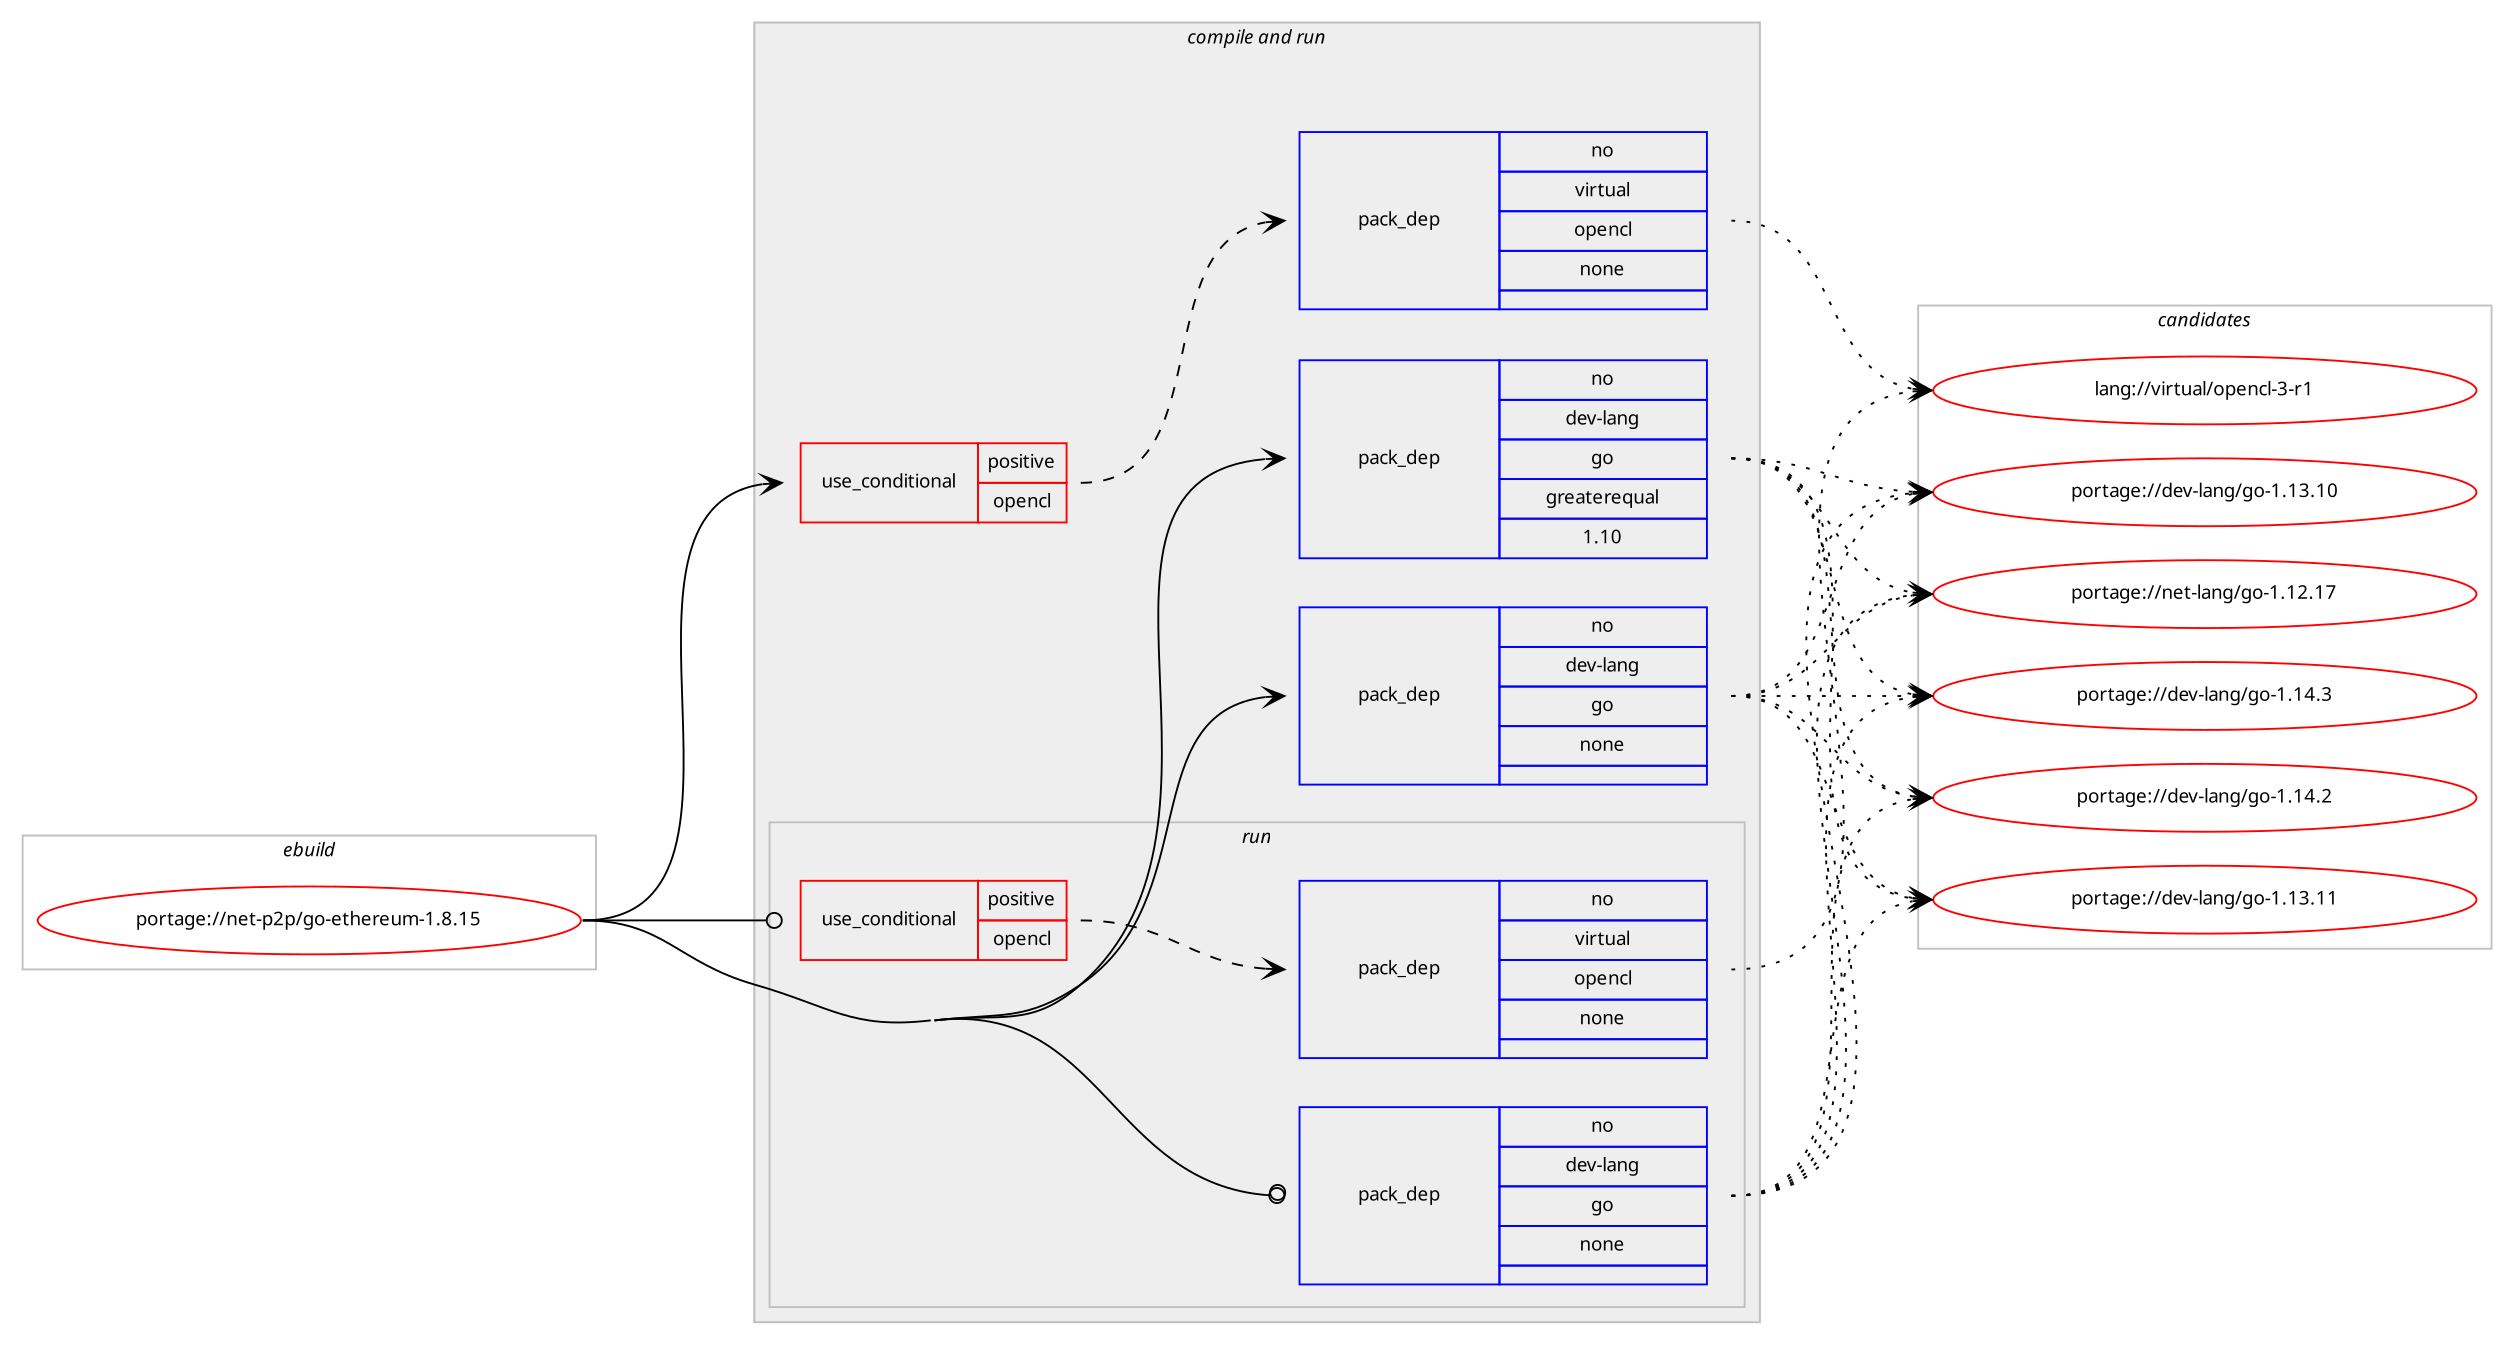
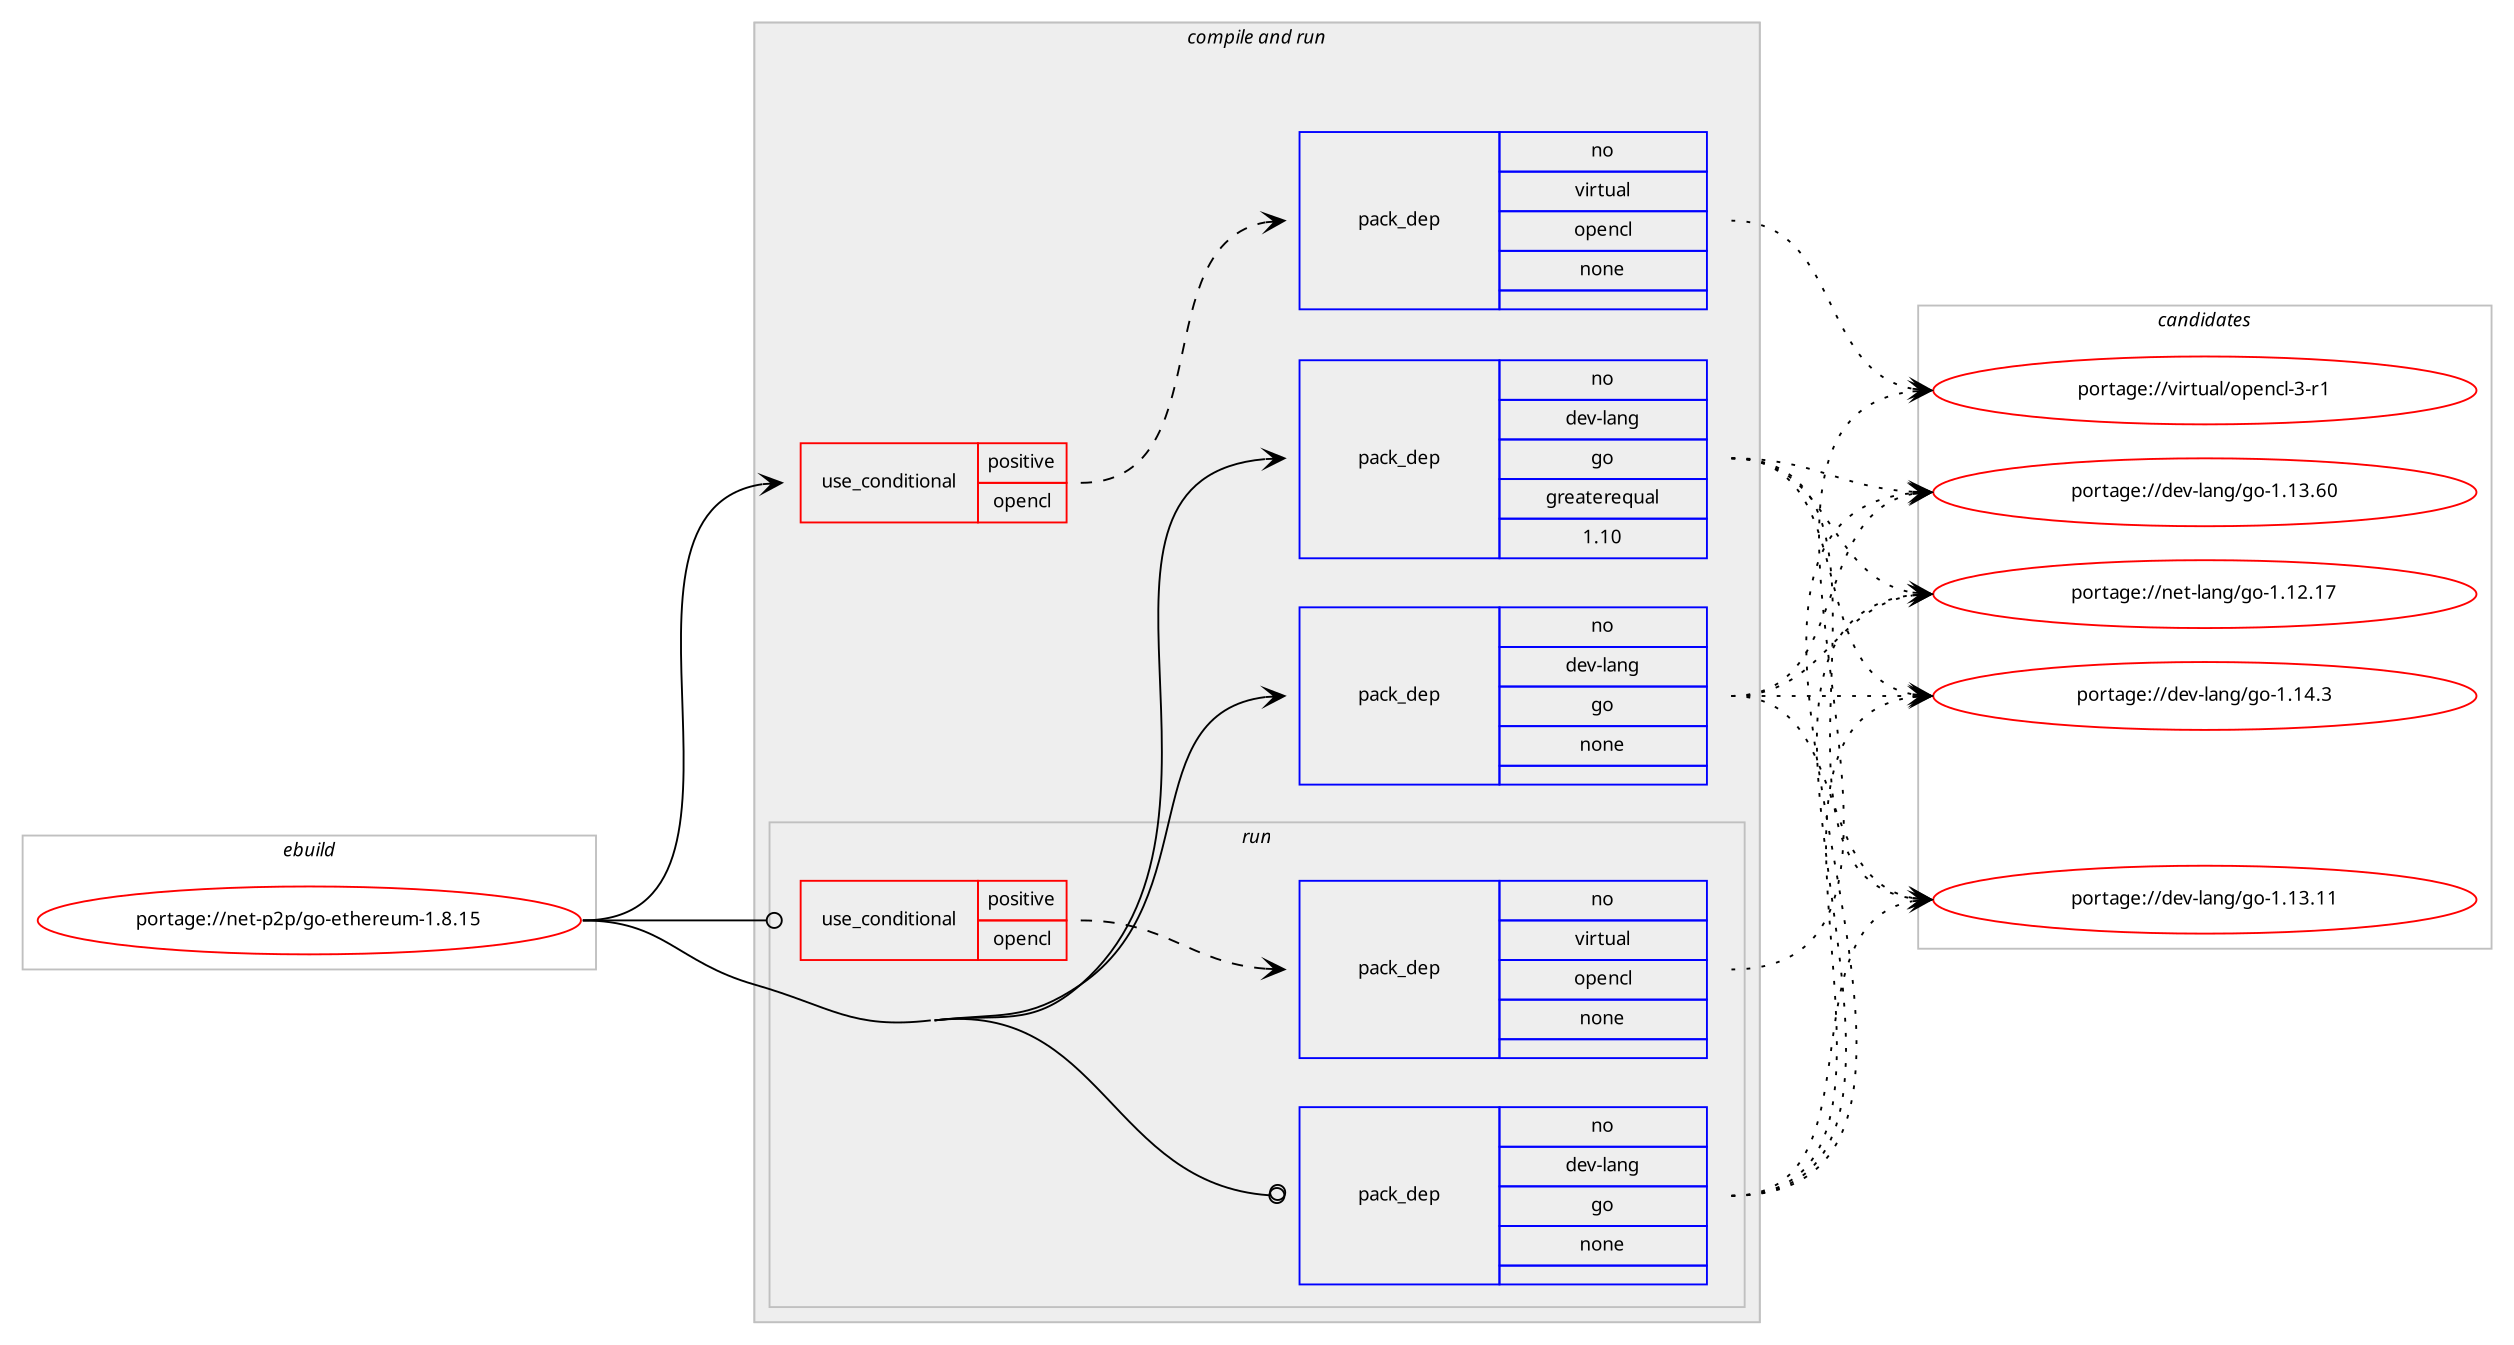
node "lang://virtual/opencl-3-r1": label "lang://virtual/opencl-3-r1" -> "portage://virtual/opencl-3-r1"
node "portage://dev-lang/go-1.13.10": label "portage://dev-lang/go-1.13.10" -> "portage://dev-lang/go-1.13.60"
node "portage://dev-lang/go-1.14.2": removed
